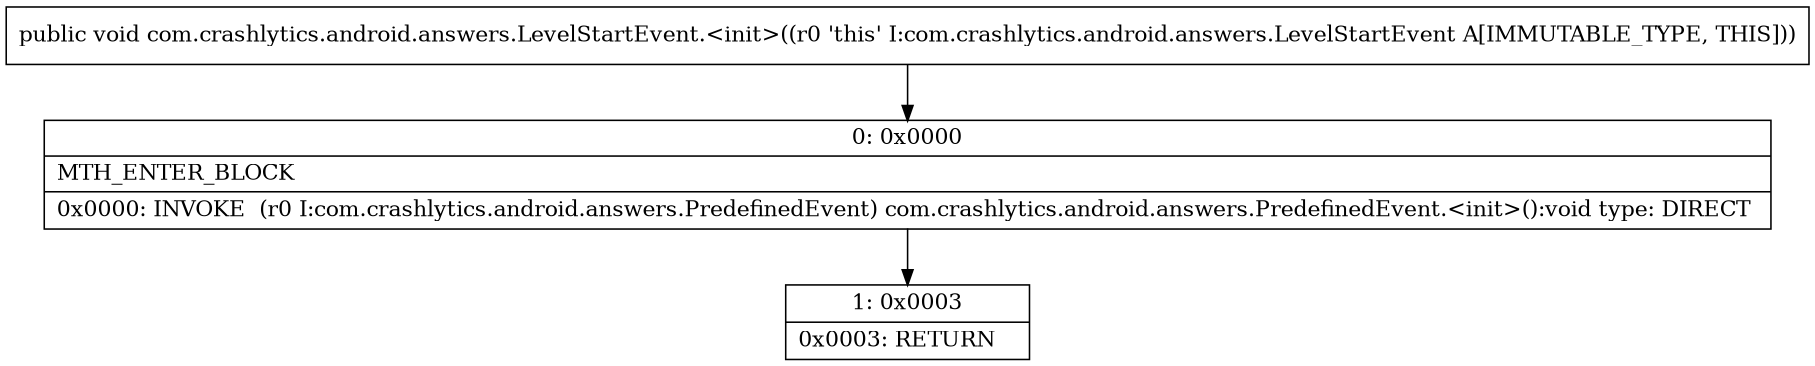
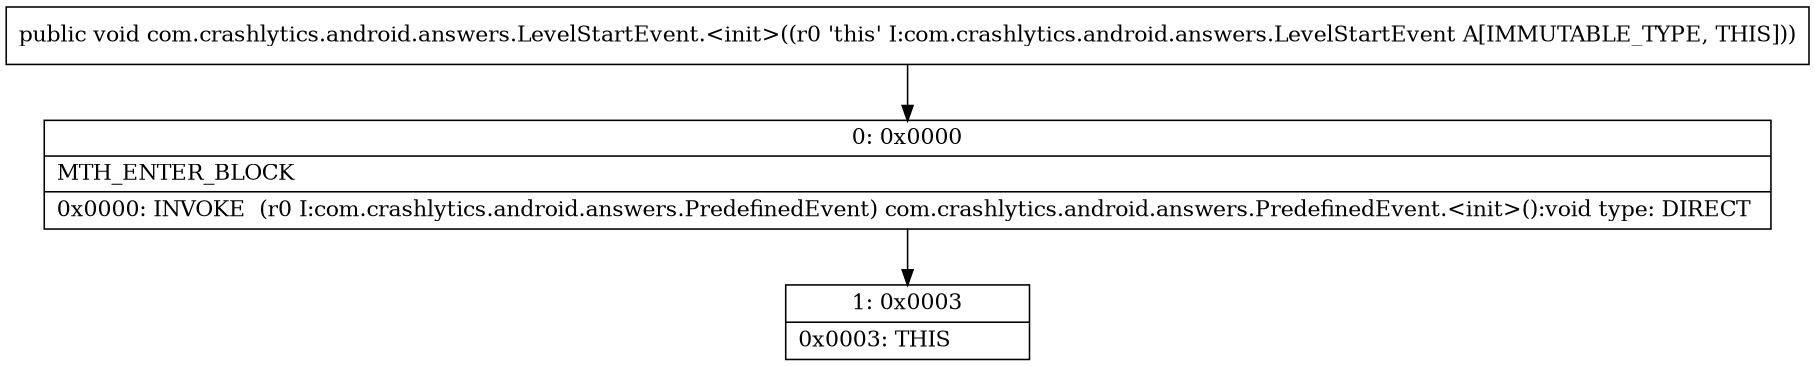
node "1: 0x0003": text "0x0003: RETURN" -> "0x0003: THIS"
